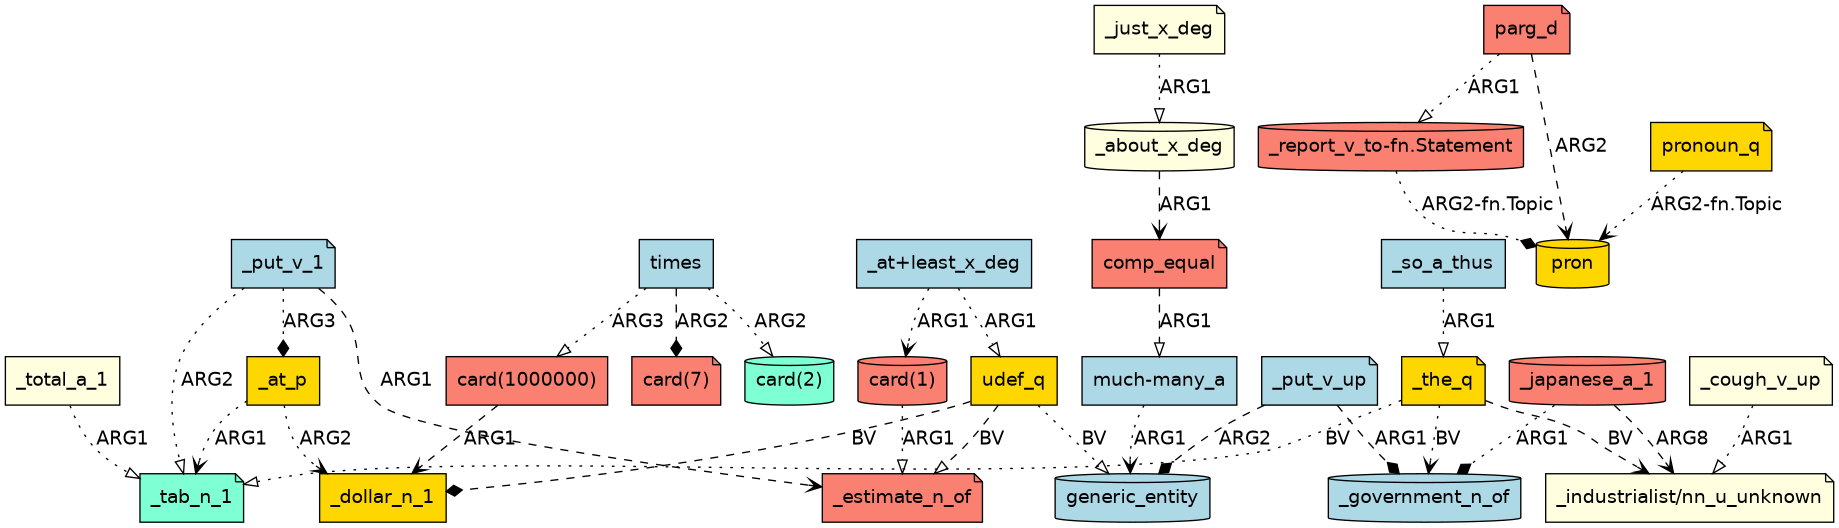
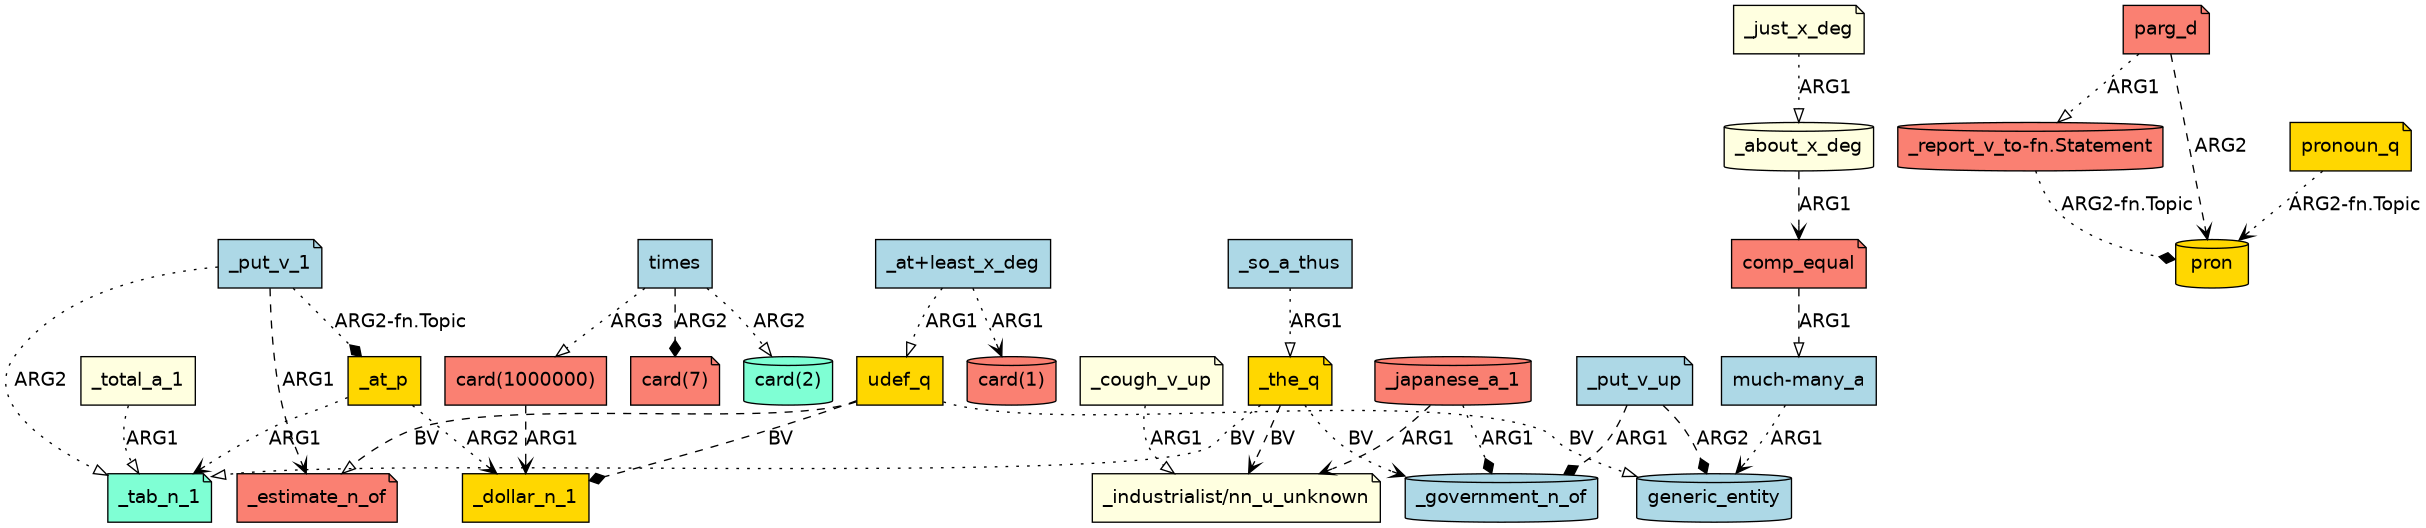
edge "_put_v_1" -> "_at_p": label "ARG3" -> "ARG2-fn.Topic"
edge "card(1)" -> "_estimate_n_of": removed, label "ARG1"
edge "_japanese_a_1" -> "_industrialist/nn_u_unknown": label "ARG8" -> "ARG1"
